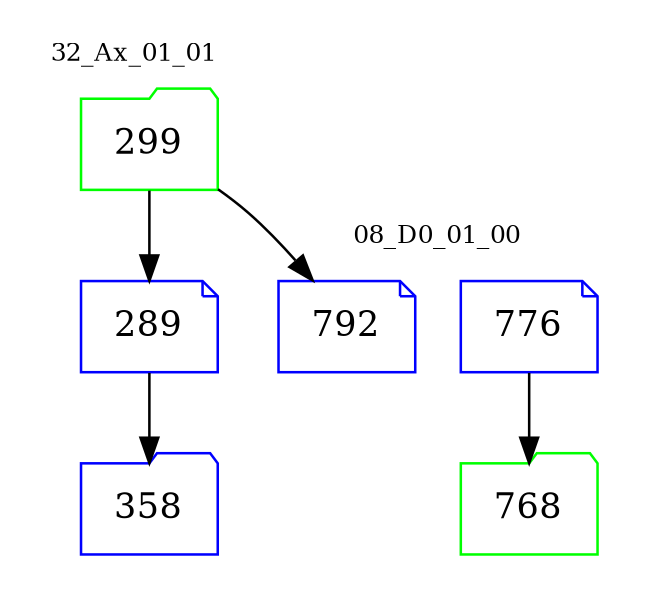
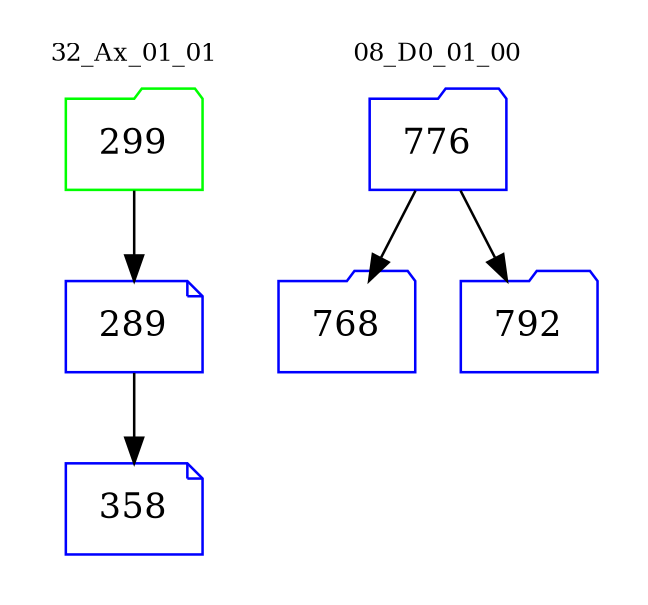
edge "299" -> "792": now "776" -> "792"
node "792": shape note -> folder
node "776": shape note -> folder
node "358": shape folder -> note
node "768": color green -> blue
